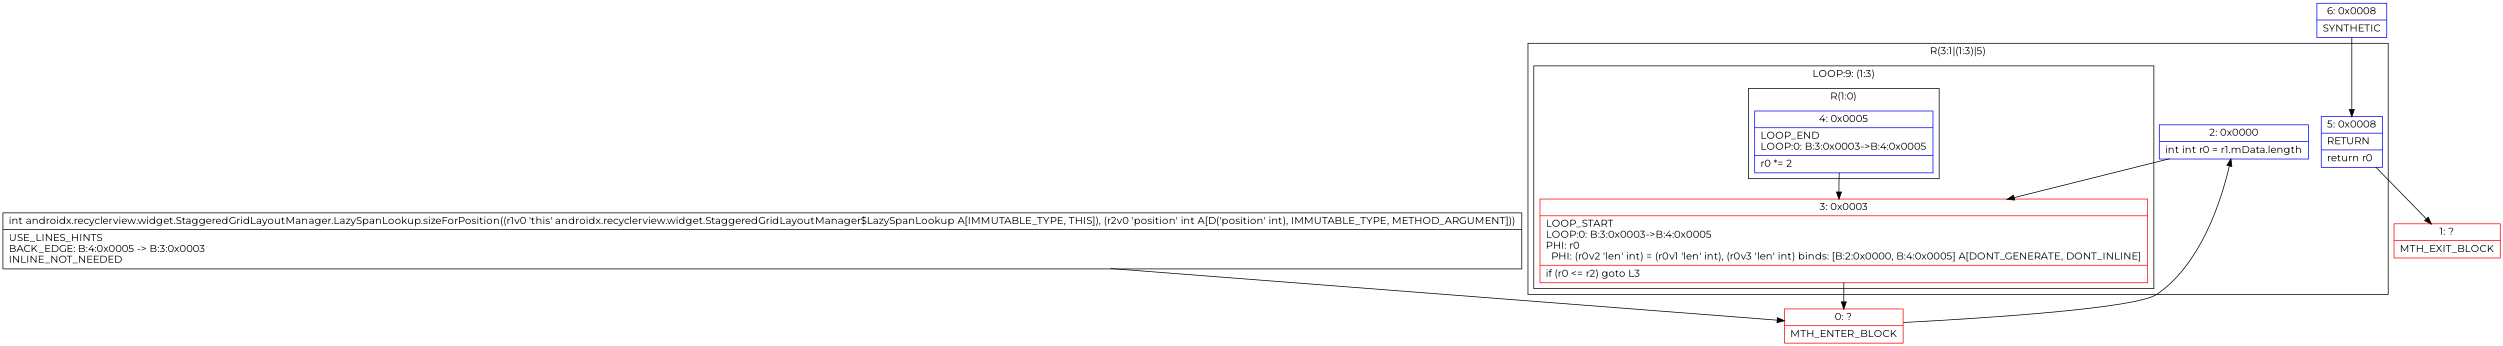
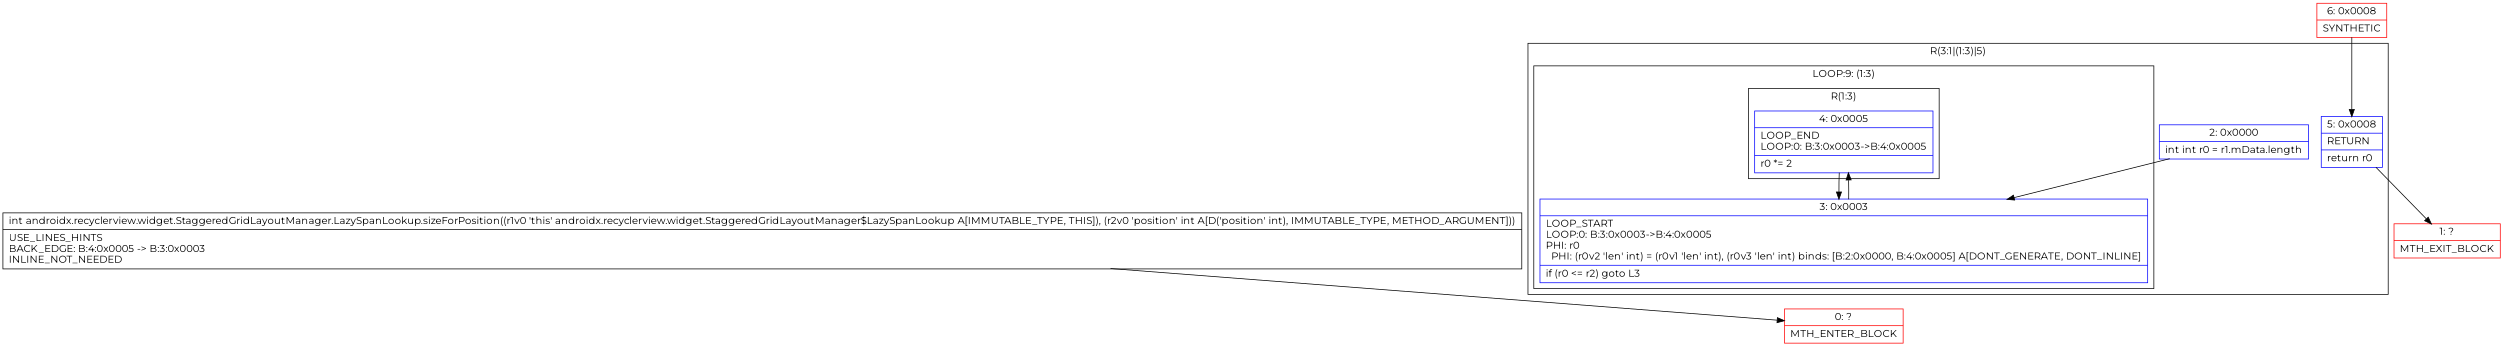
node "6: 0x0008": color blue -> red
cluster "R(1:0)": label "R(1:0)" -> "R(1:3)"
node "3: 0x0003": color red -> blue
edge "3: 0x0003" -> "0: ?": now "3: 0x0003" -> "4: 0x0005"
edge "0: ?" -> "2: 0x0000": removed
